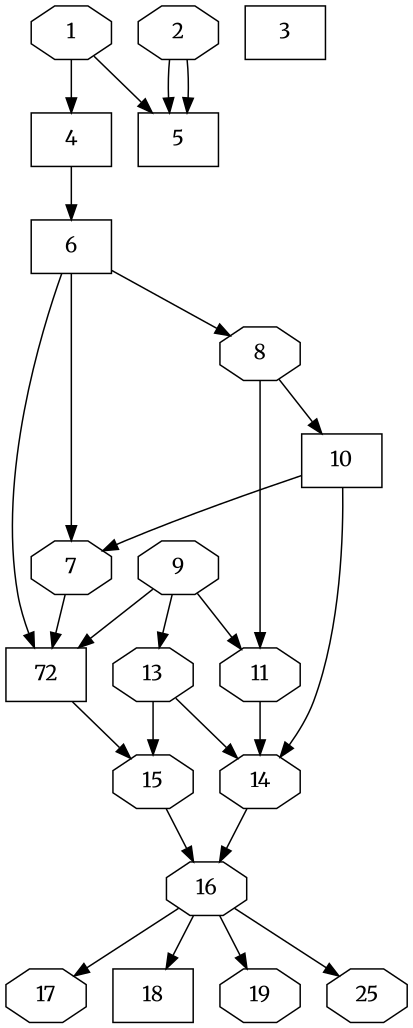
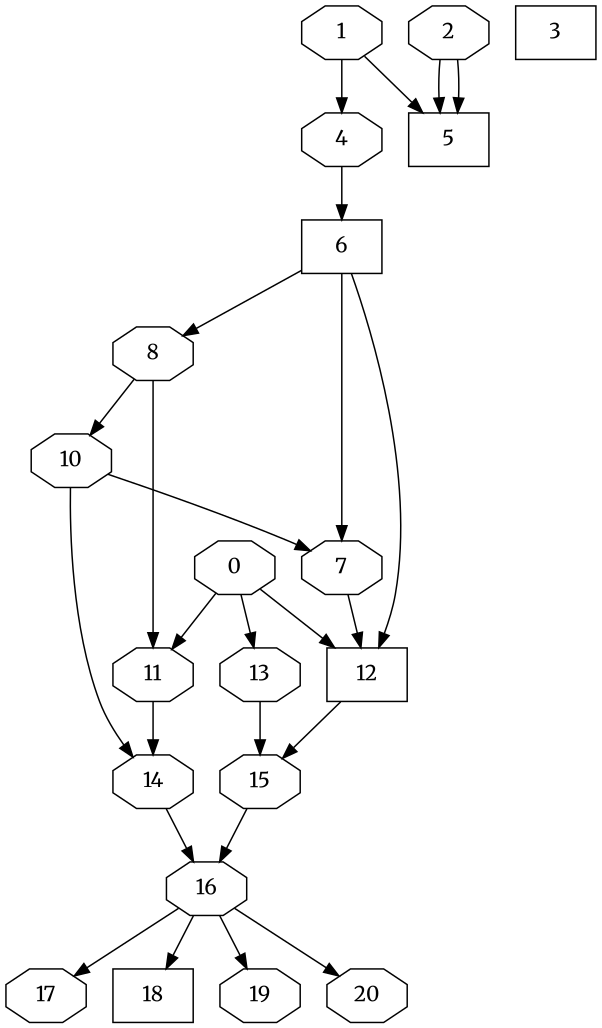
node "4": shape box -> octagon
node "10": shape box -> octagon
node "9": label "9" -> "0"
node "72": label "72" -> "12"
edge "13" -> "14": removed
node "25": label "25" -> "20"
